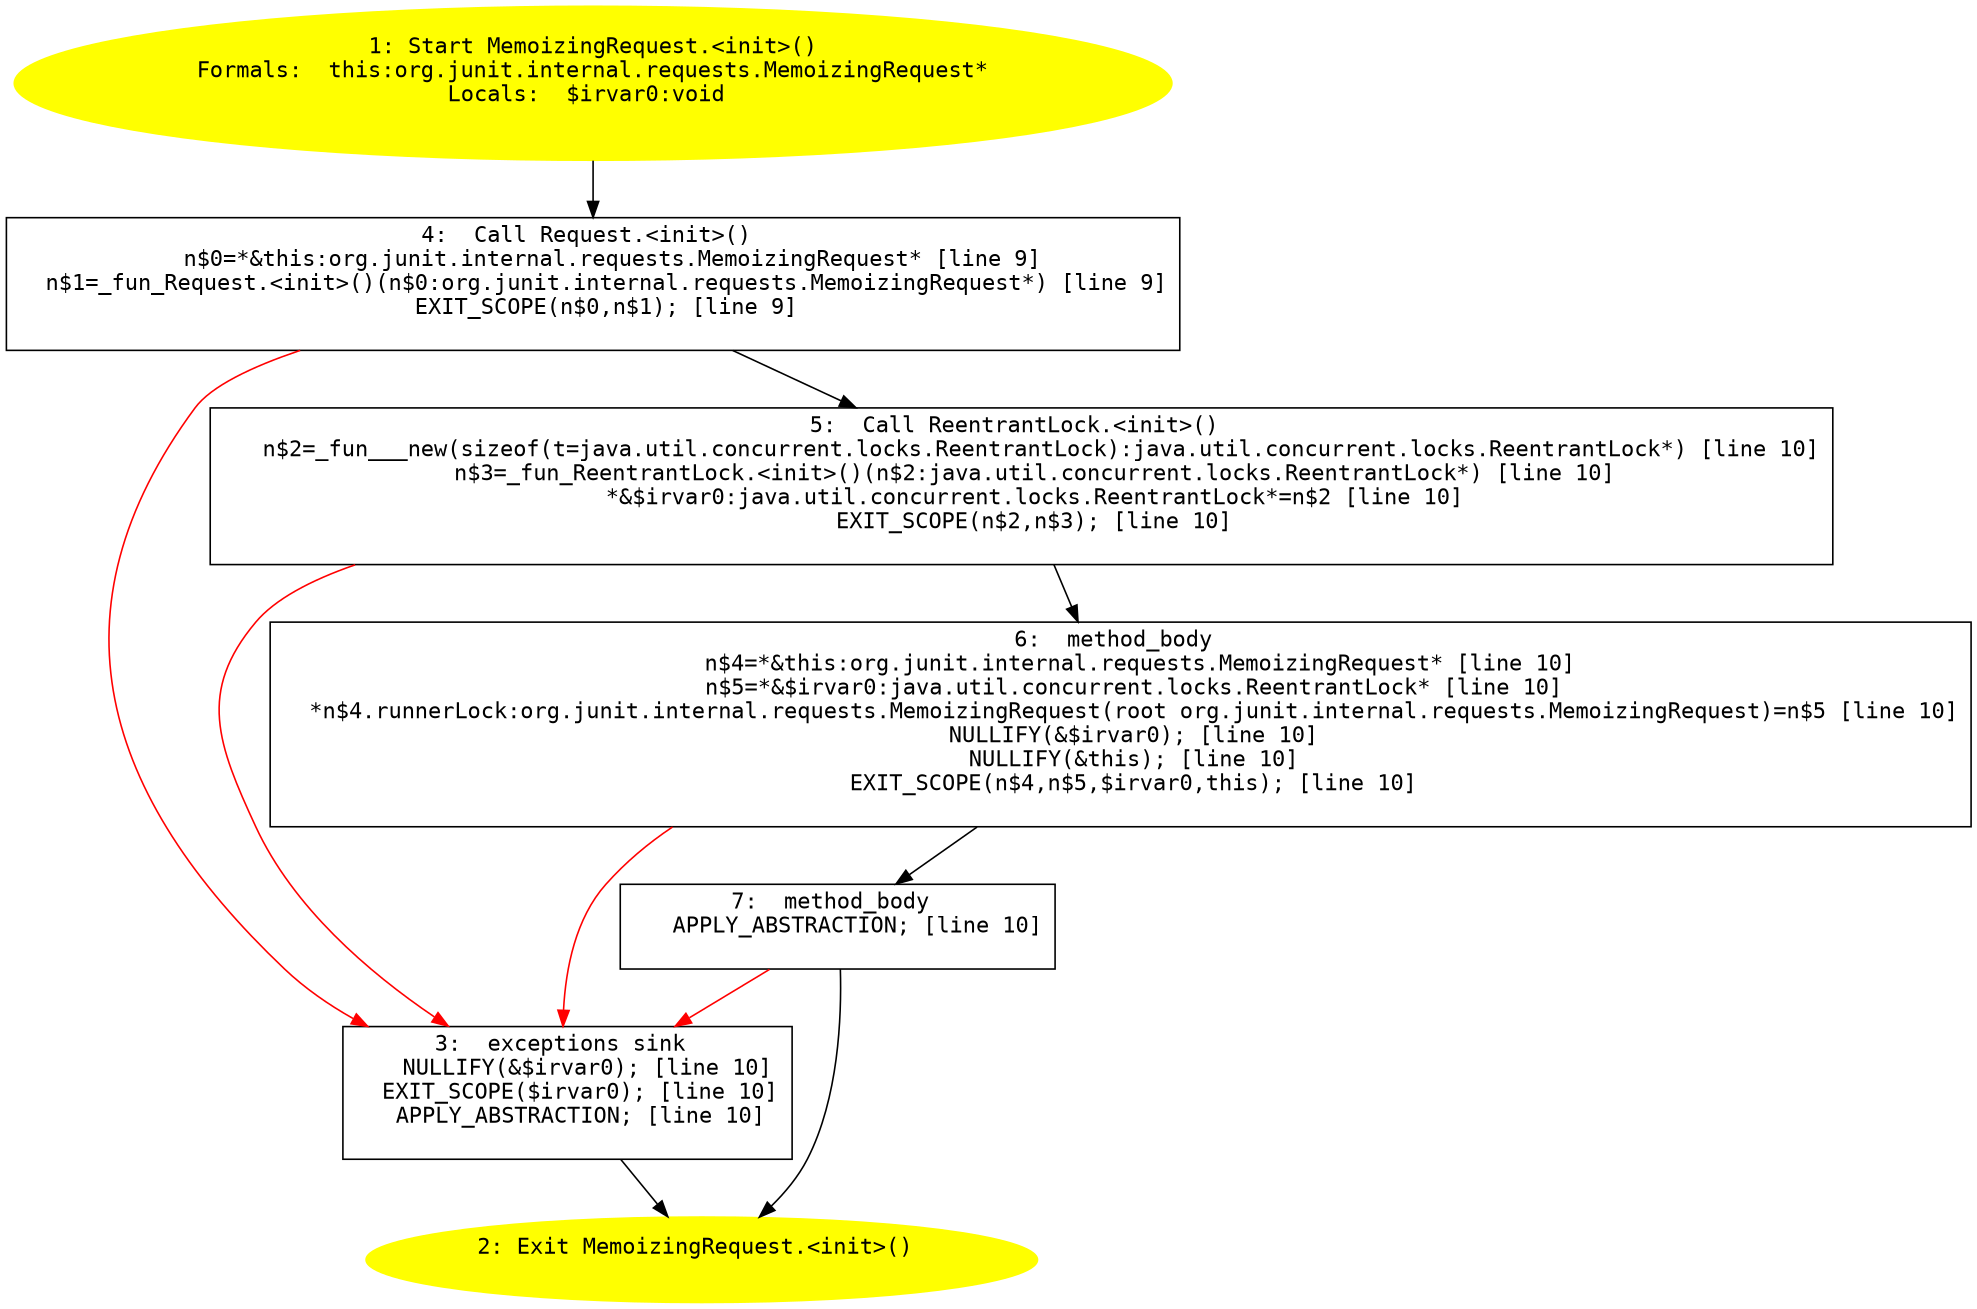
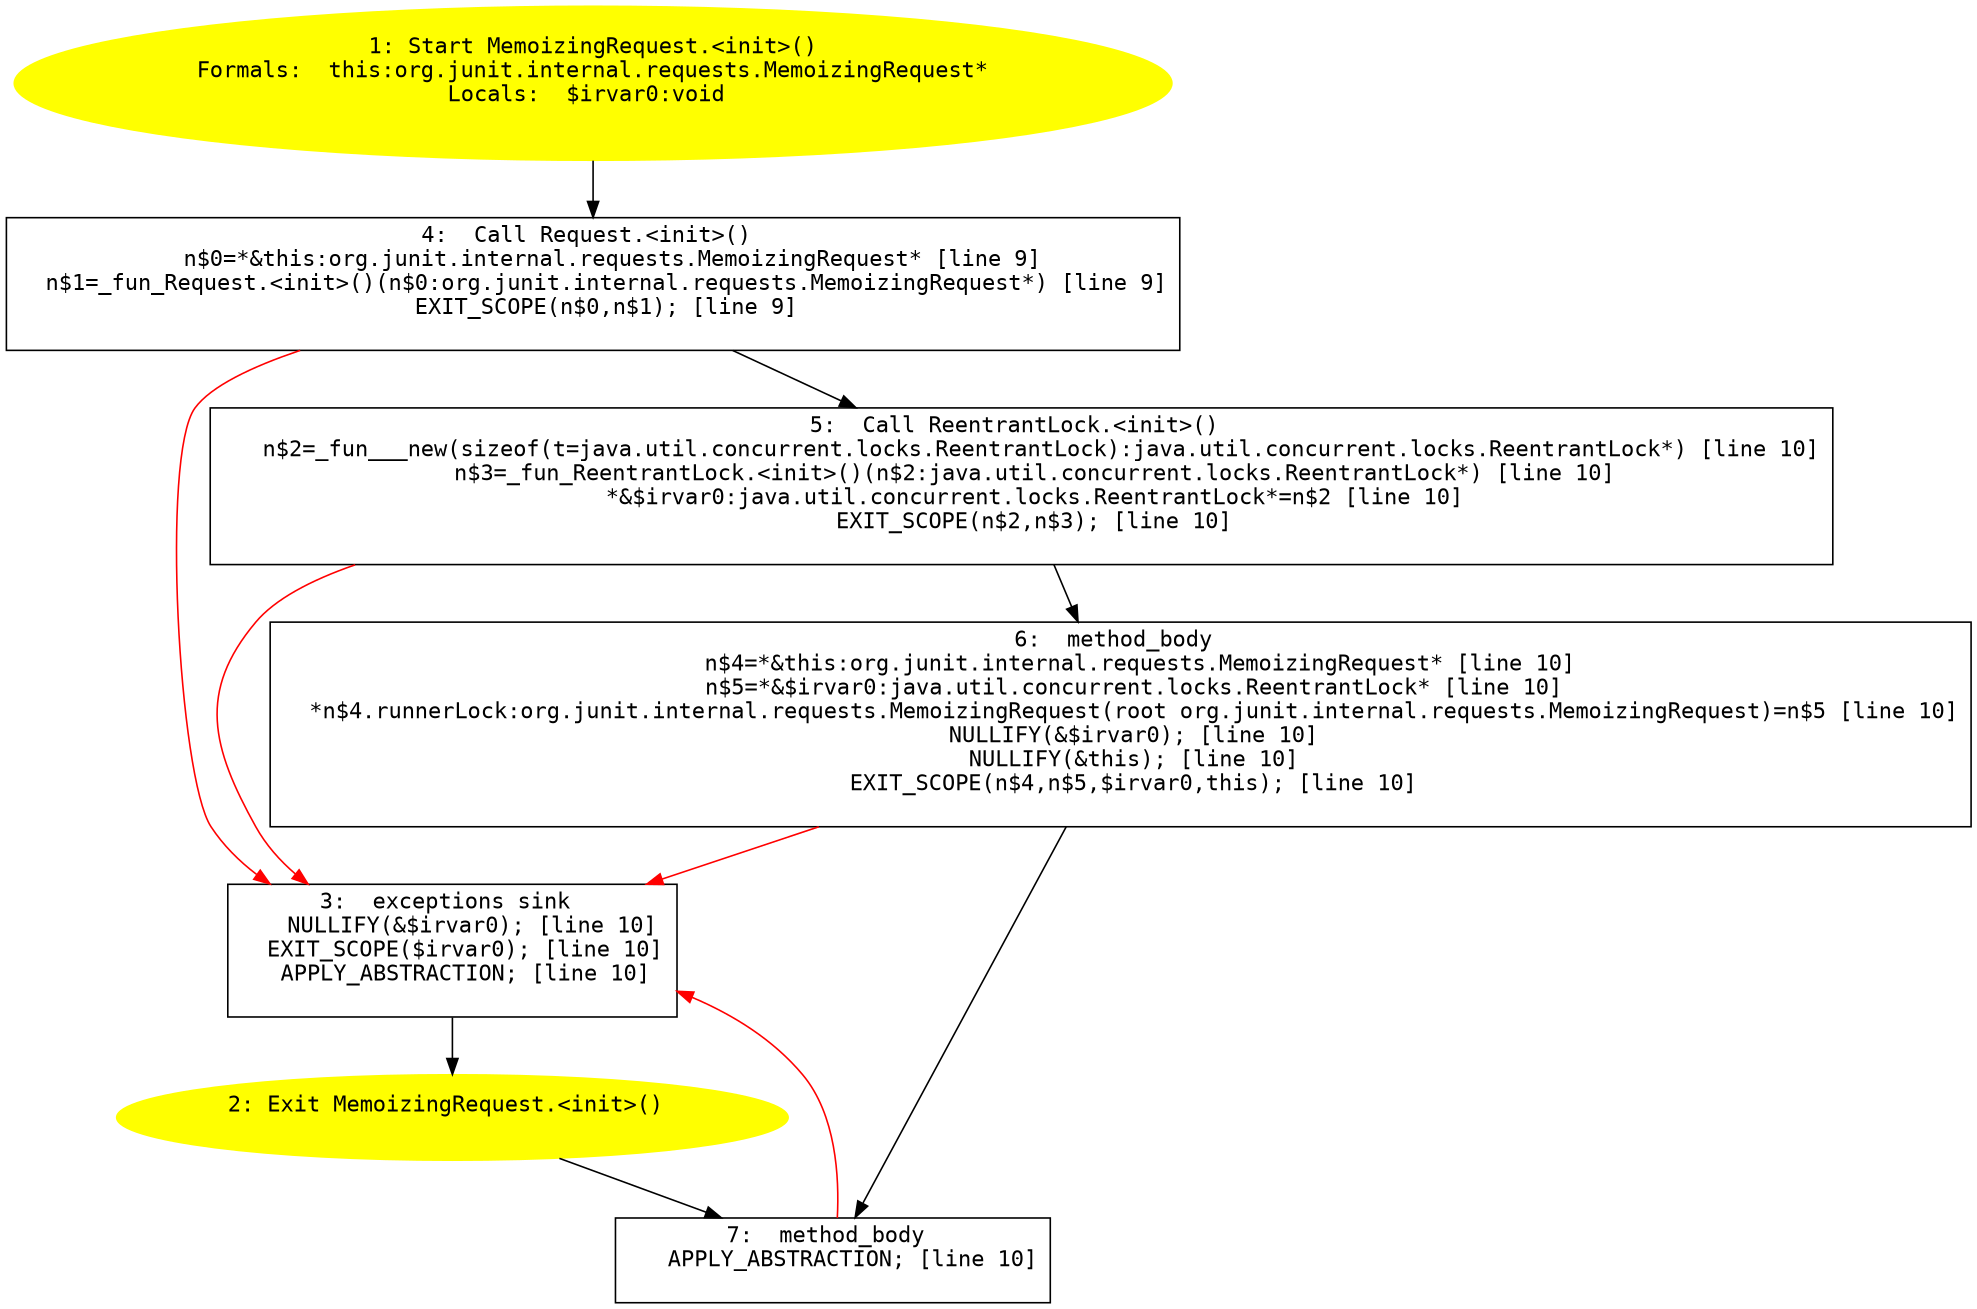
edge "7:  method_body APPLY_ABSTRACTION; [line 10]" -> "2: Exit MemoizingRequest.<init>()": reversed
